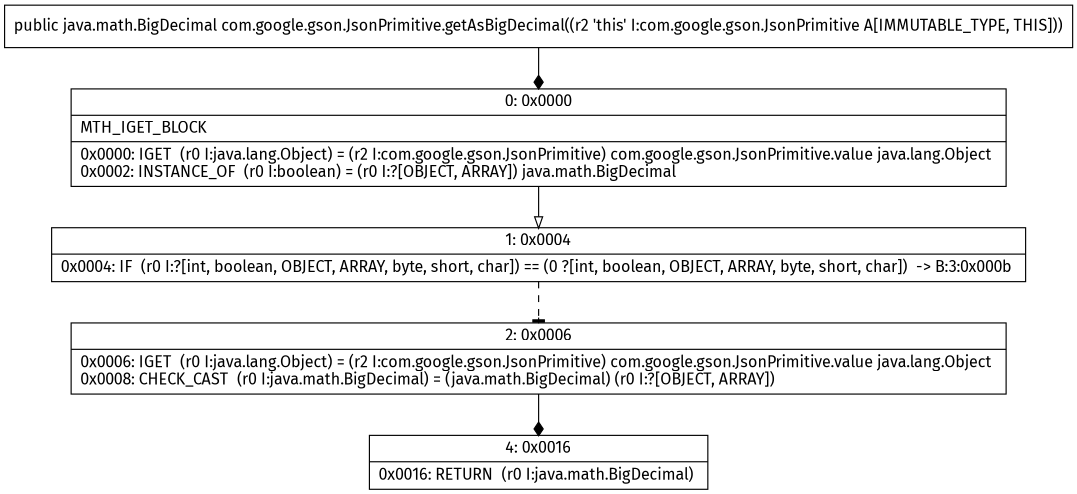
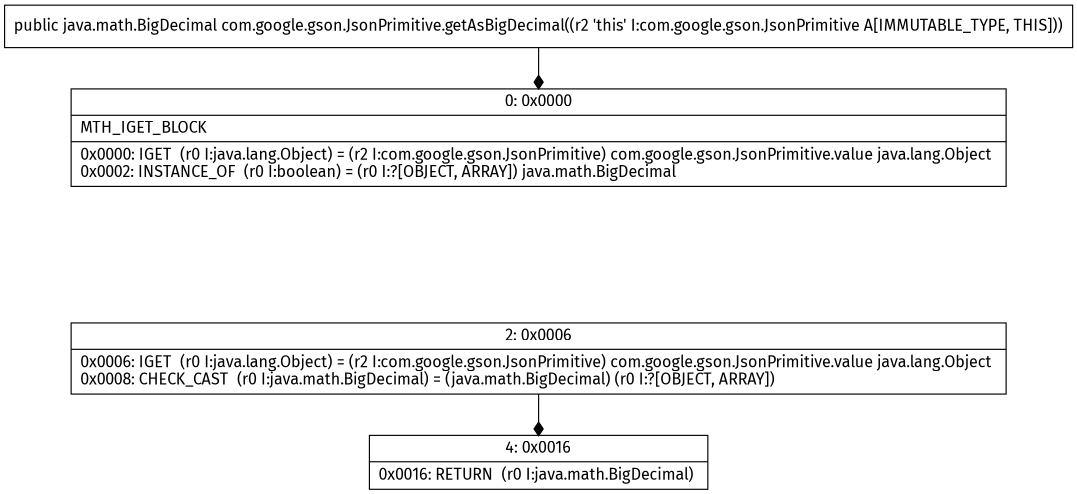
node "1: 0x0004": removed
